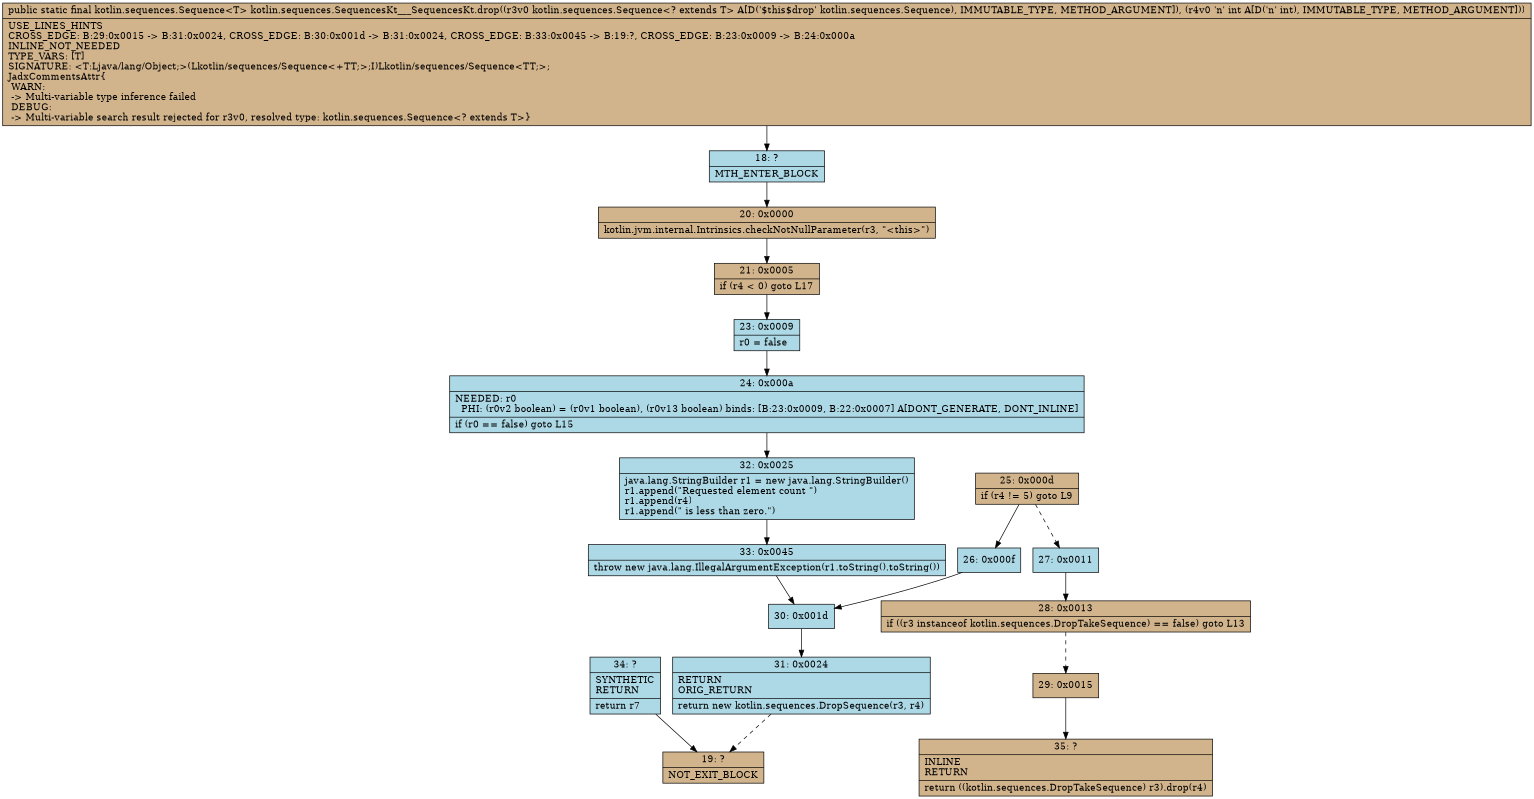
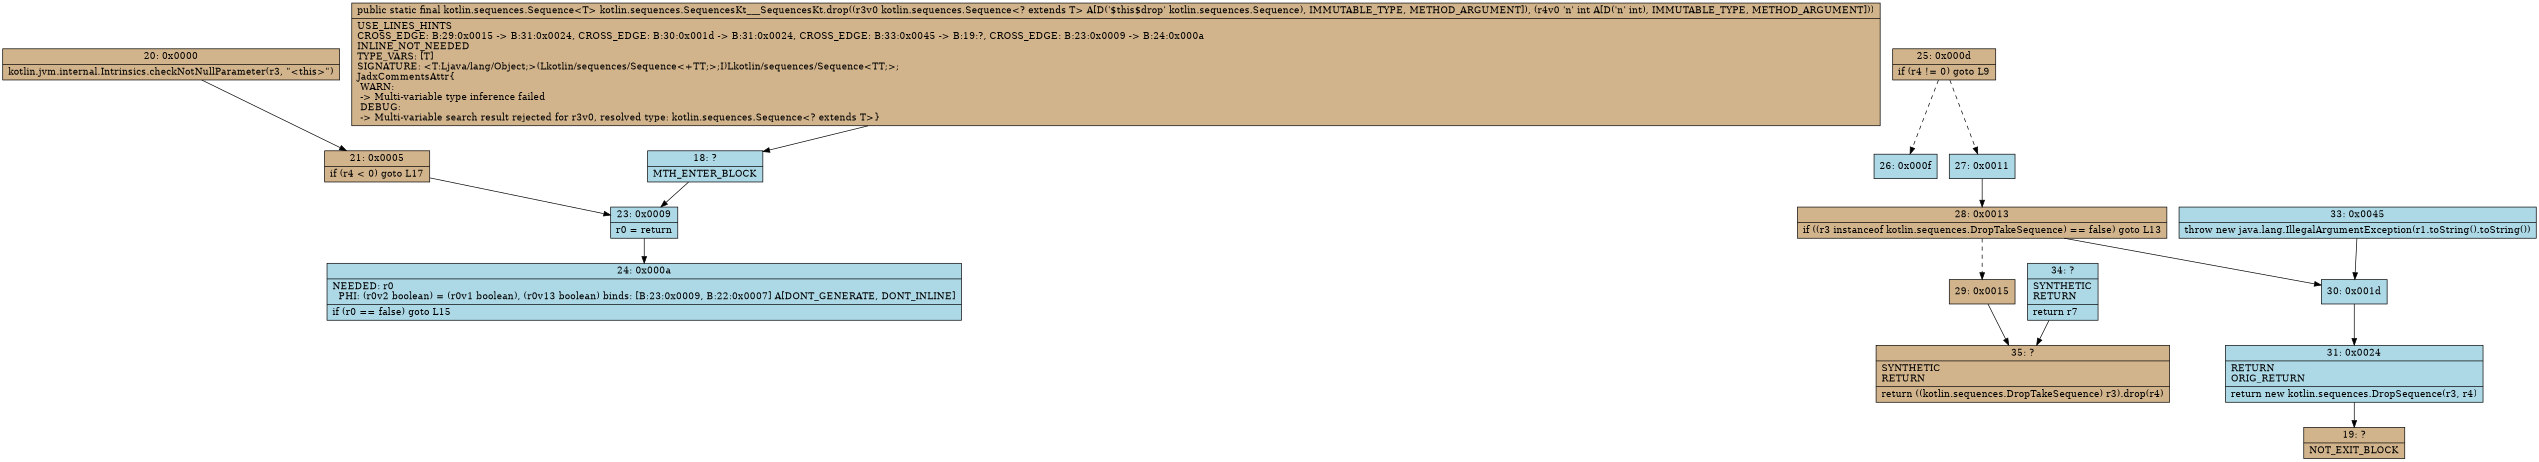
edge "18: ?" -> "20: 0x0000": now "18: ?" -> "23: 0x0009"
node "23: 0x0009": text "r0 = false" -> "r0 = return"
node "32: 0x0025": removed
node "25: 0x000d": text "if (r4 != 5) goto L9" -> "if (r4 != 0) goto L9"
edge "25: 0x000d" -> "26: 0x000f": style solid -> dashed
edge "26: 0x000f" -> "30: 0x001d": now "28: 0x0013" -> "30: 0x001d"
edge "34: ?" -> "19: ?": now "34: ?" -> "35: ?"
edge "31: 0x0024" -> "19: ?": style dashed -> solid
node "35: ?": text "INLINE" -> "SYNTHETIC"
